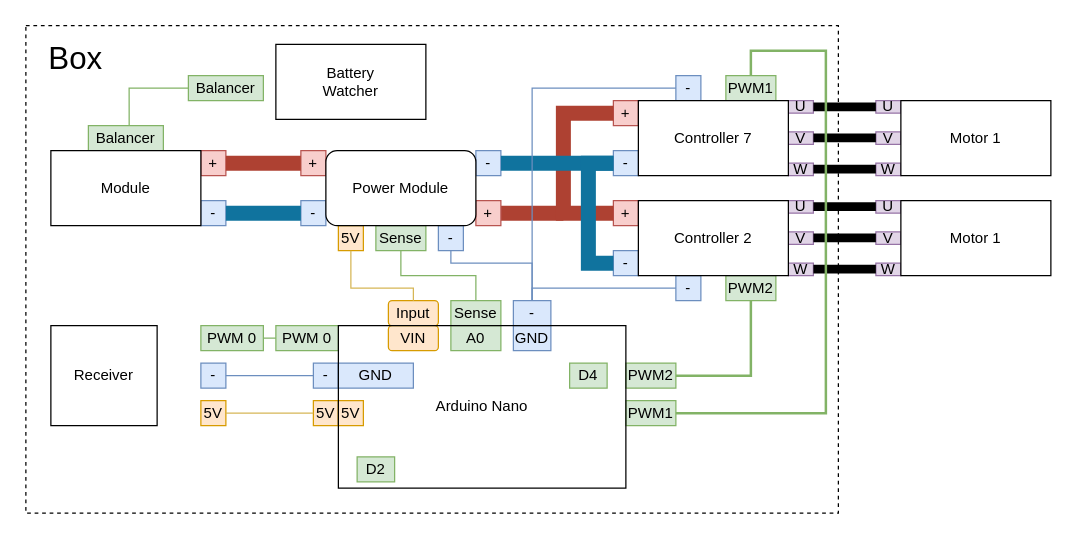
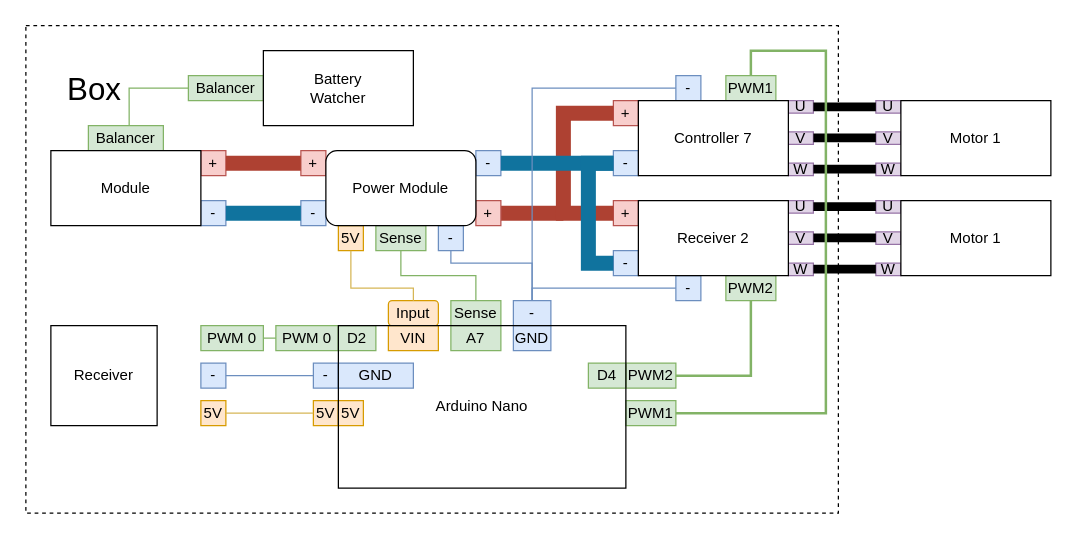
node "Box": moved (76, 57) -> (94, 88)
node "Battery Watcher": moved (351, 82) -> (338, 88)
node "Controller 2": label "Controller 2" -> "Receiver 2"
node "VIN": shape rounded rectangle -> rectangle
node "A0": label "A0" -> "A7"
node "D4": moved (588, 376) -> (607, 376)
node "D2": moved (376, 469) -> (357, 338)
